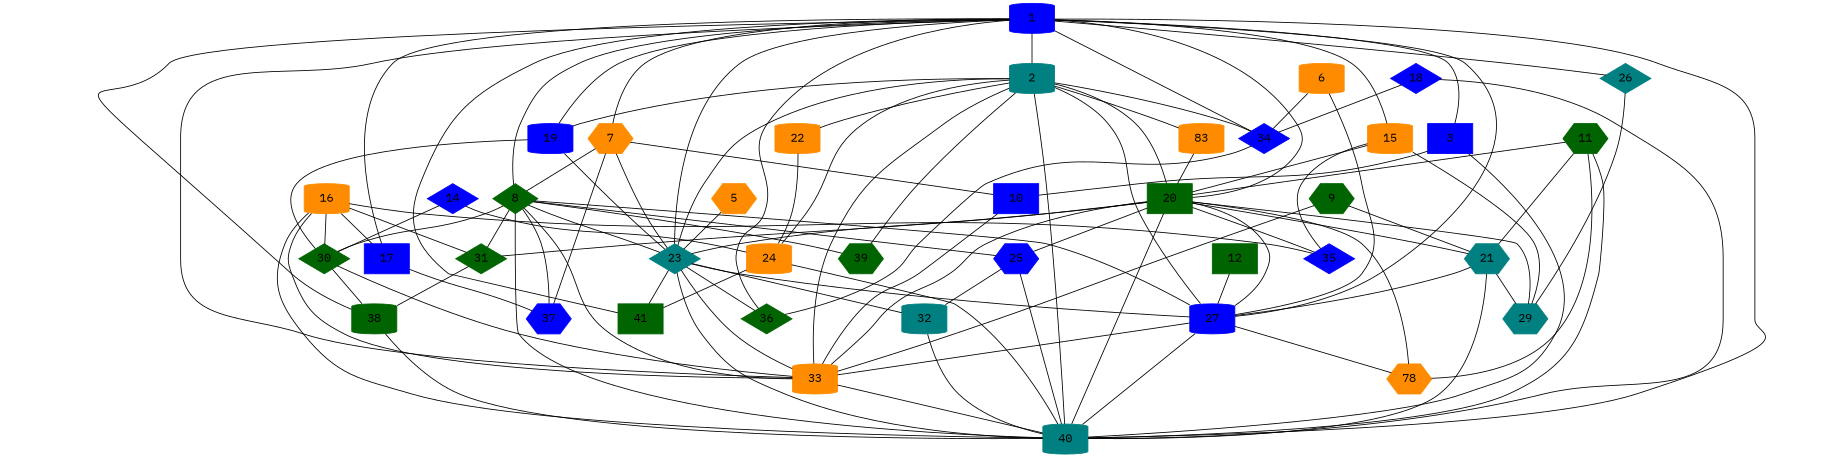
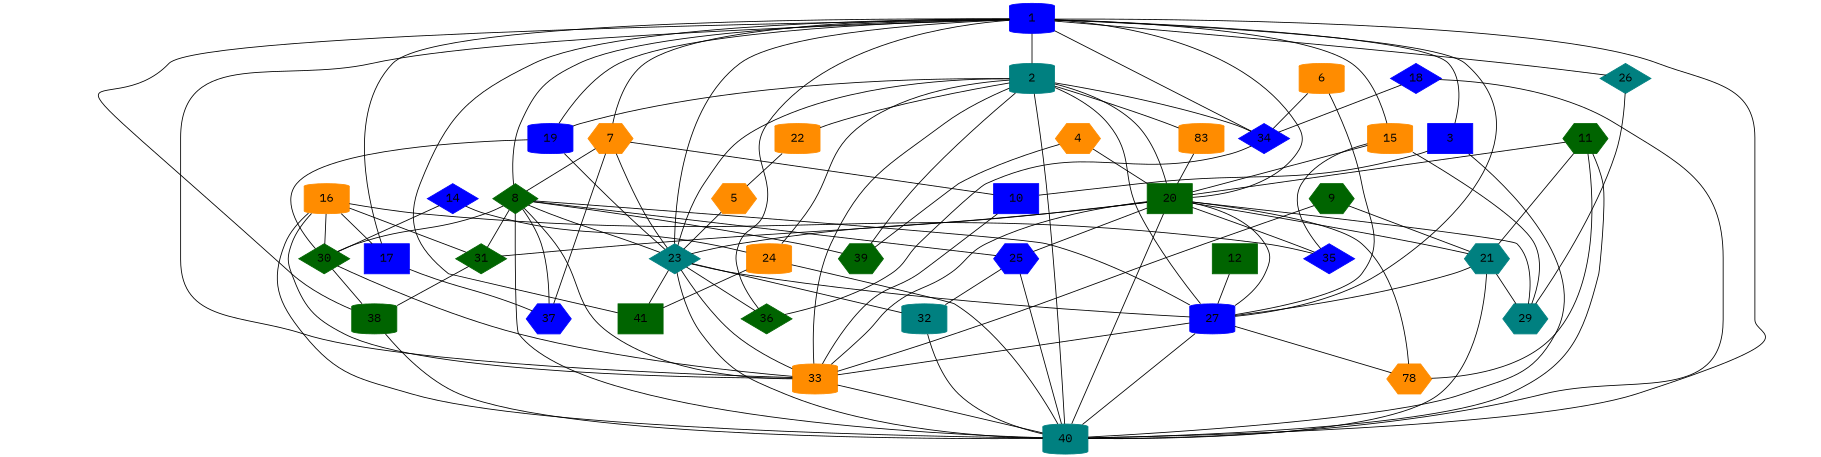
node "4": added
edge "22" -- "24": now "22" -- "5"
